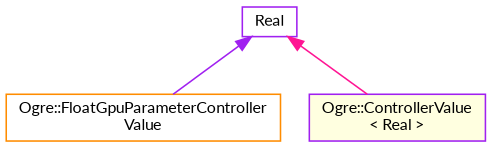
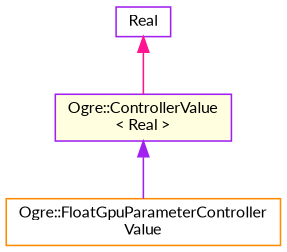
edge "Ogre::FloatGpuParameterController Value" -> "Real": now "Ogre::FloatGpuParameterController Value" -> "Ogre::ControllerValue < Real >"
